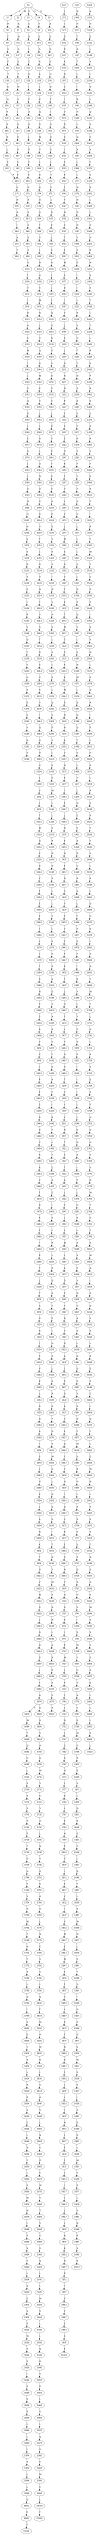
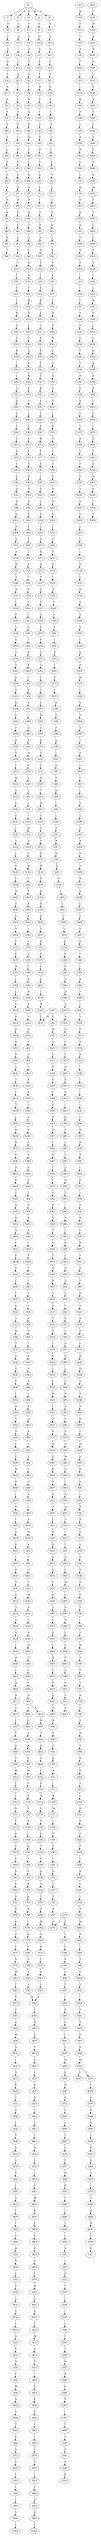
edge "S62" -> "S66": now "S62" -> "S67"
node "S303": added
edge "S402" -> "S407": reversed
edge "S772" -> "S777": reversed
edge "S795" -> "S800": now "S795" -> "S794"
edge "S926" -> "S931": now "S921" -> "S931"
